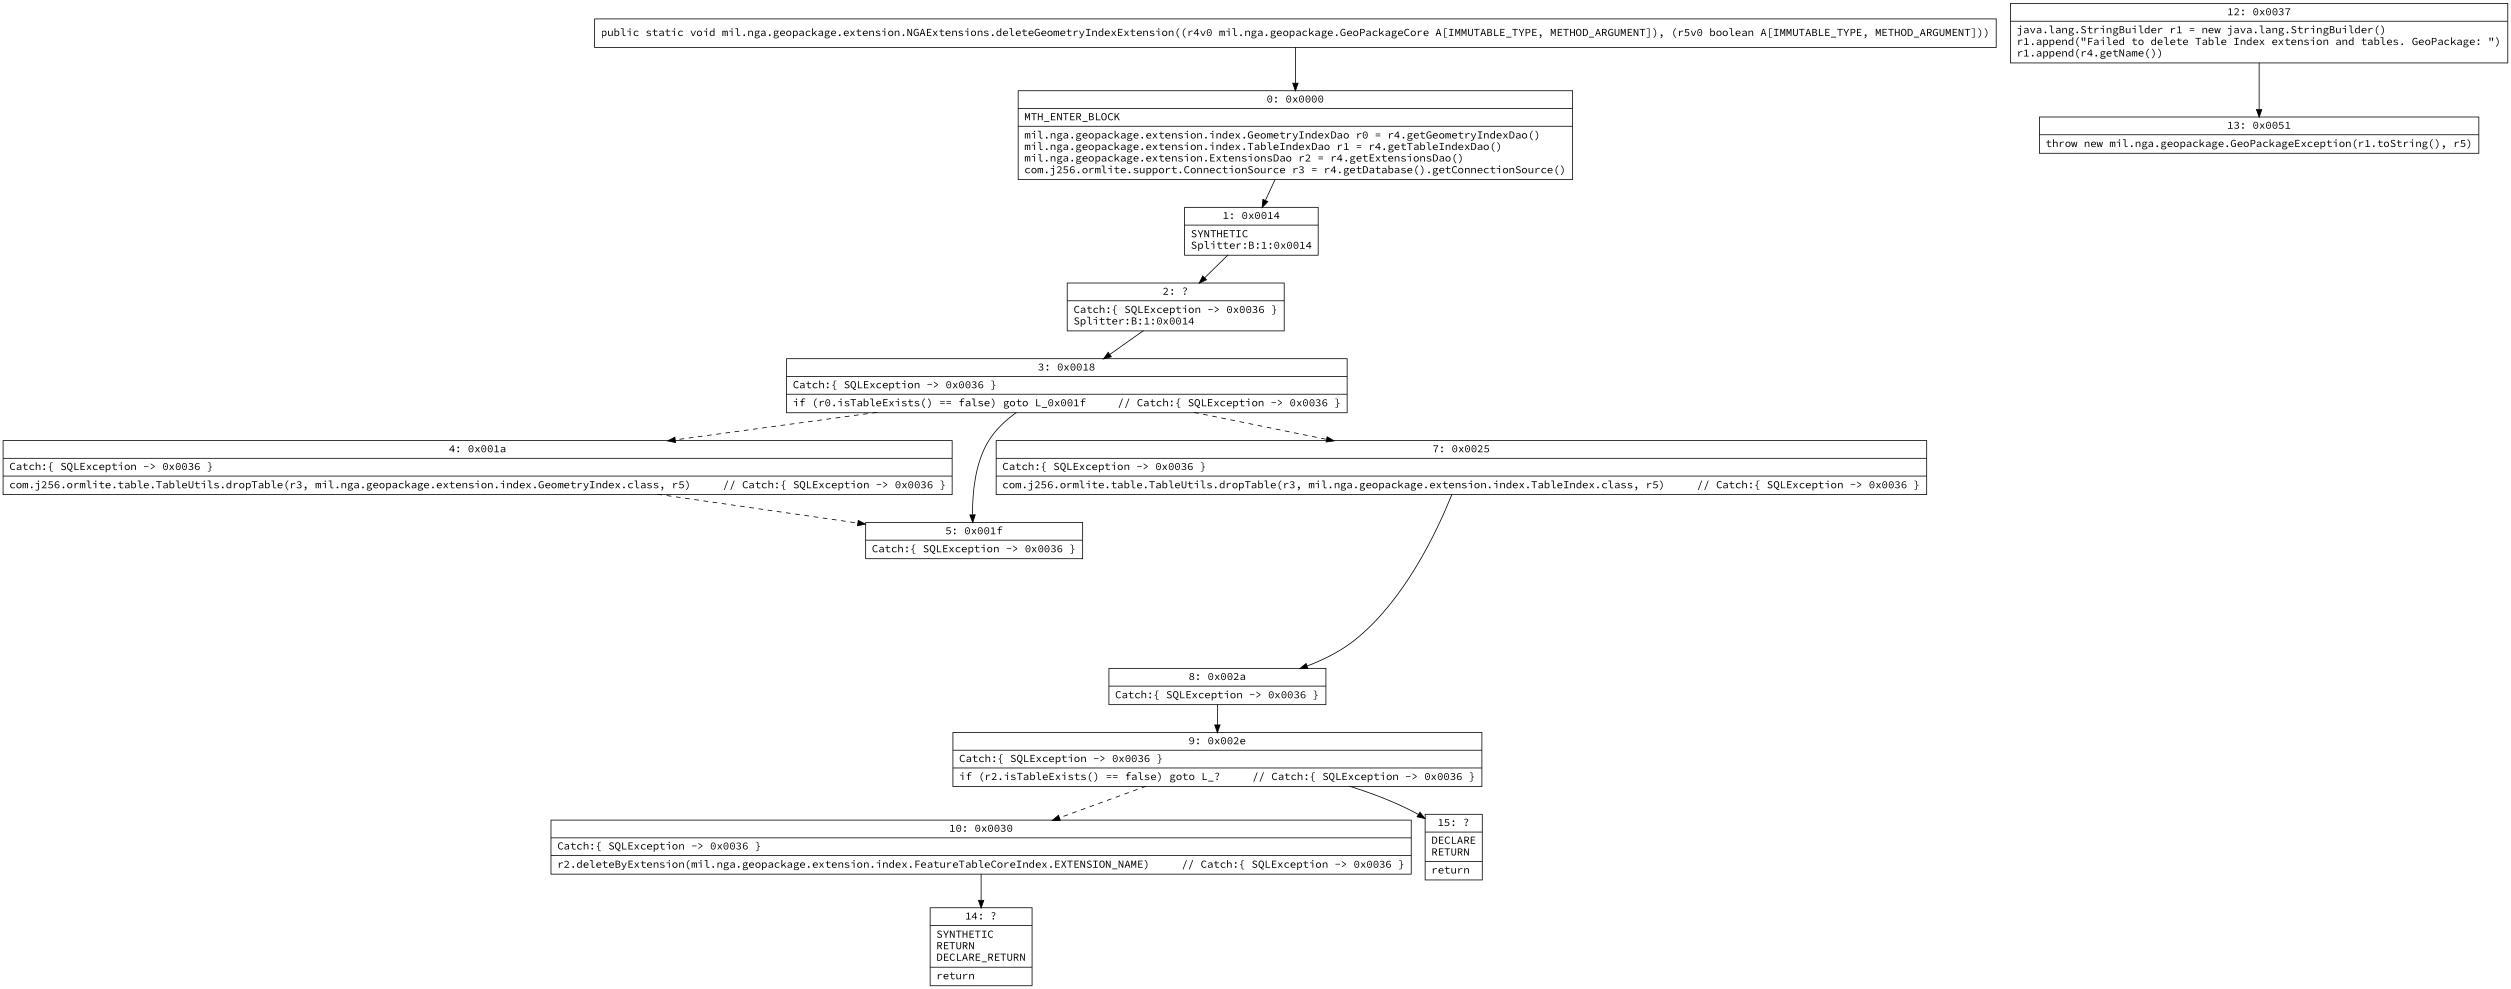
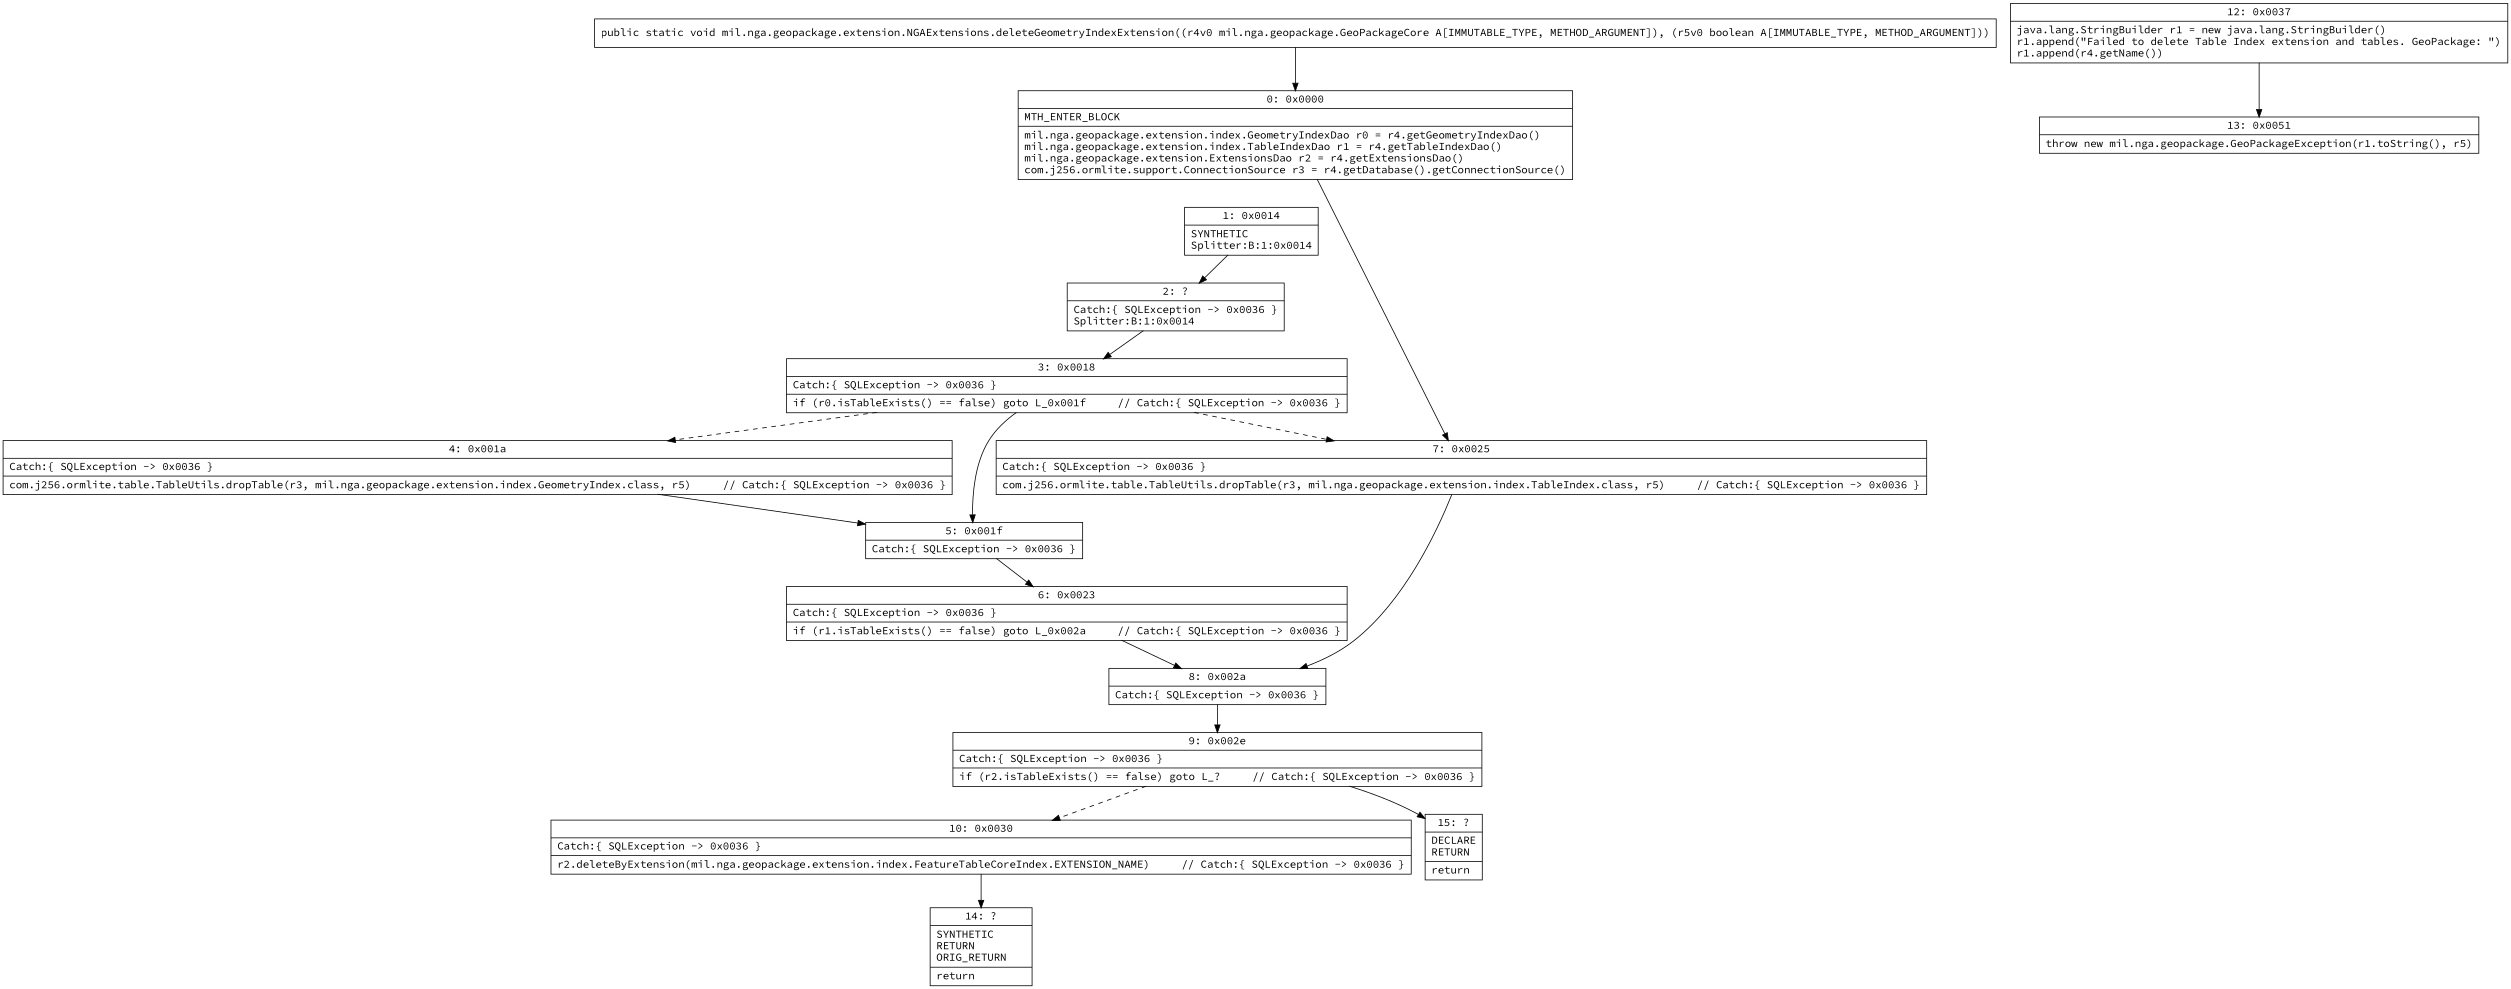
edge "0: 0x0000" -> "1: 0x0014": now "0: 0x0000" -> "7: 0x0025"
edge "4: 0x001a" -> "5: 0x001f": style dashed -> solid
node "6: 0x0023": added
node "14: ?": text "DECLARE_RETURN" -> "ORIG_RETURN"
